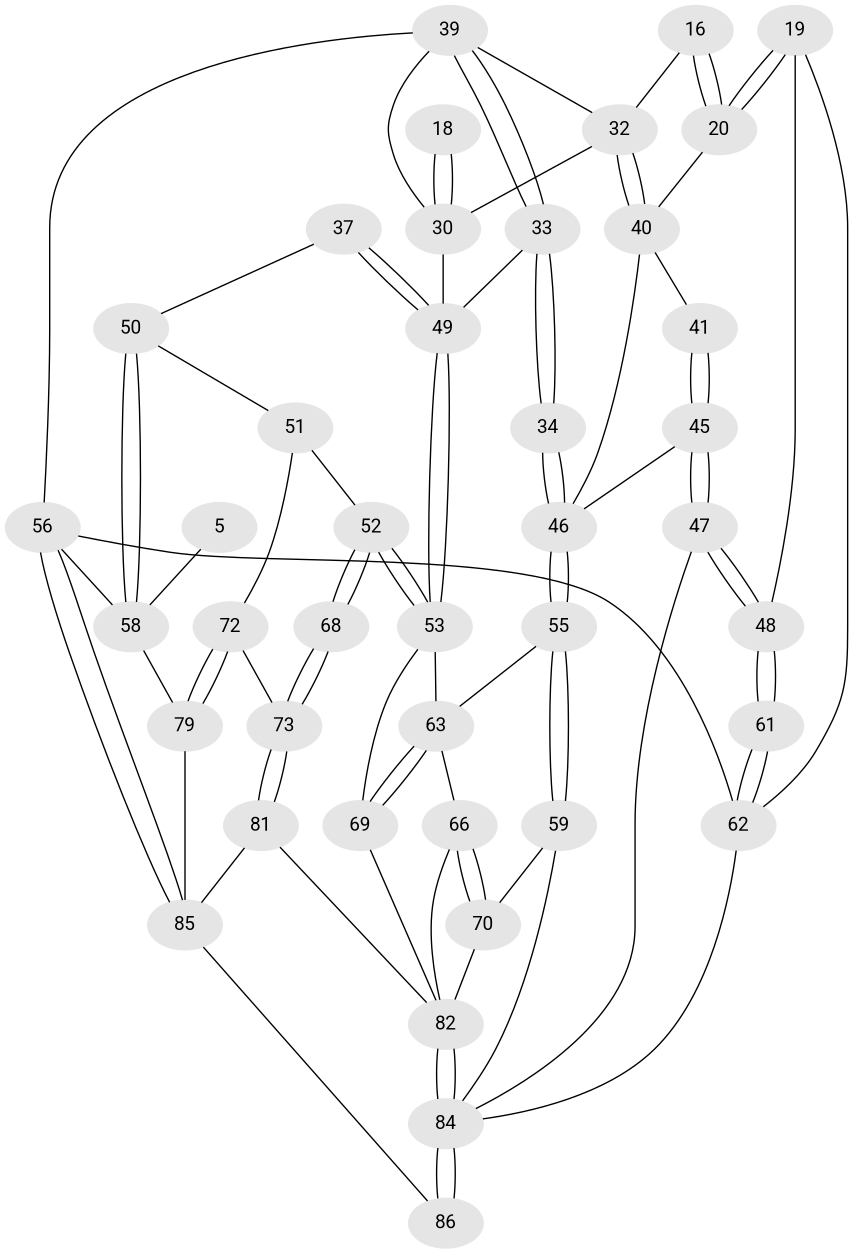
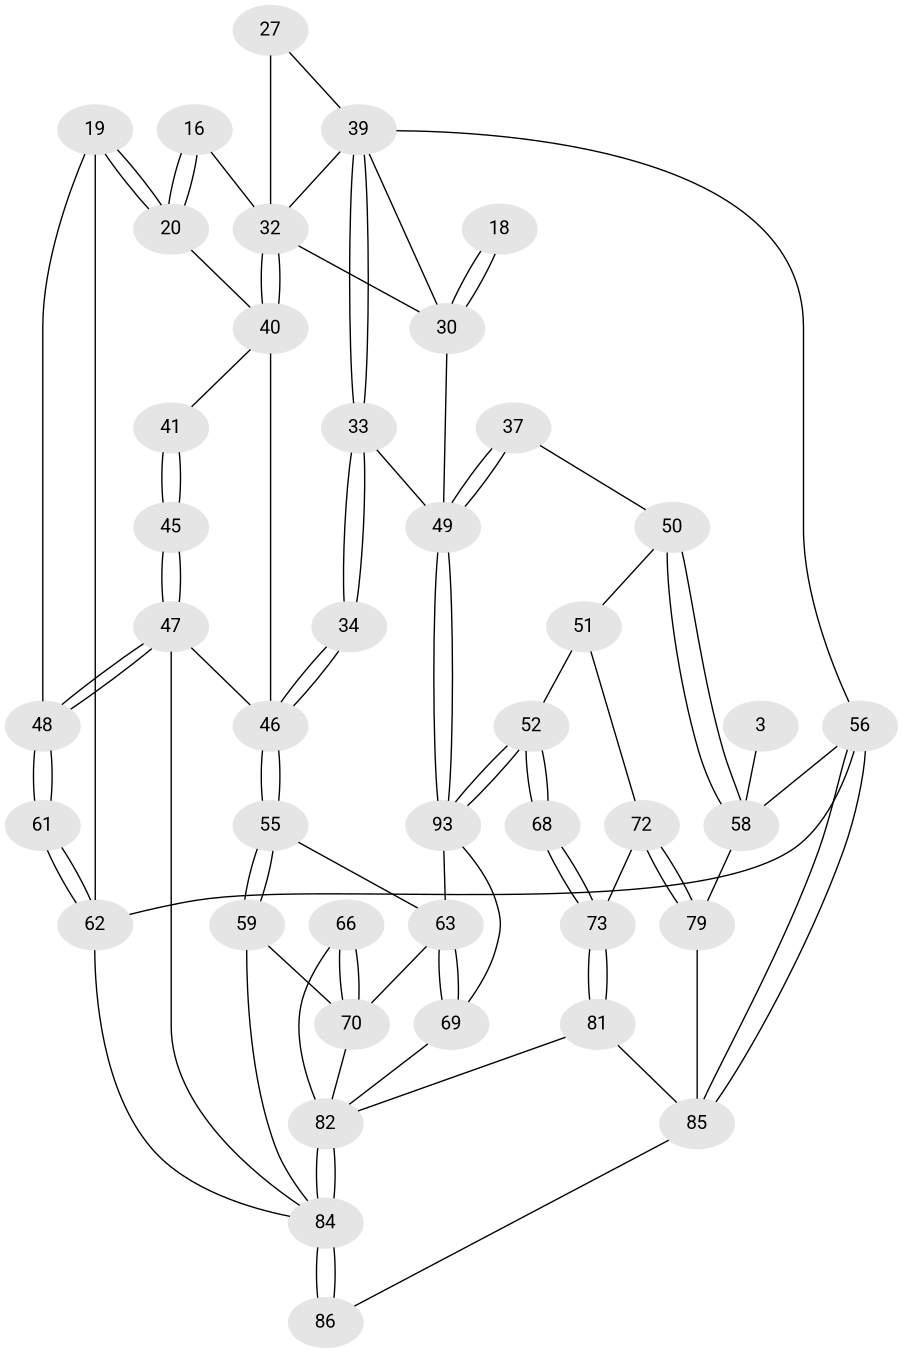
node "27": added
edge "45" -- "46": now "47" -- "46"
node "5": label "5" -> "3"
node "53": label "53" -> "93"
edge "63" -- "66": now "63" -- "70"
